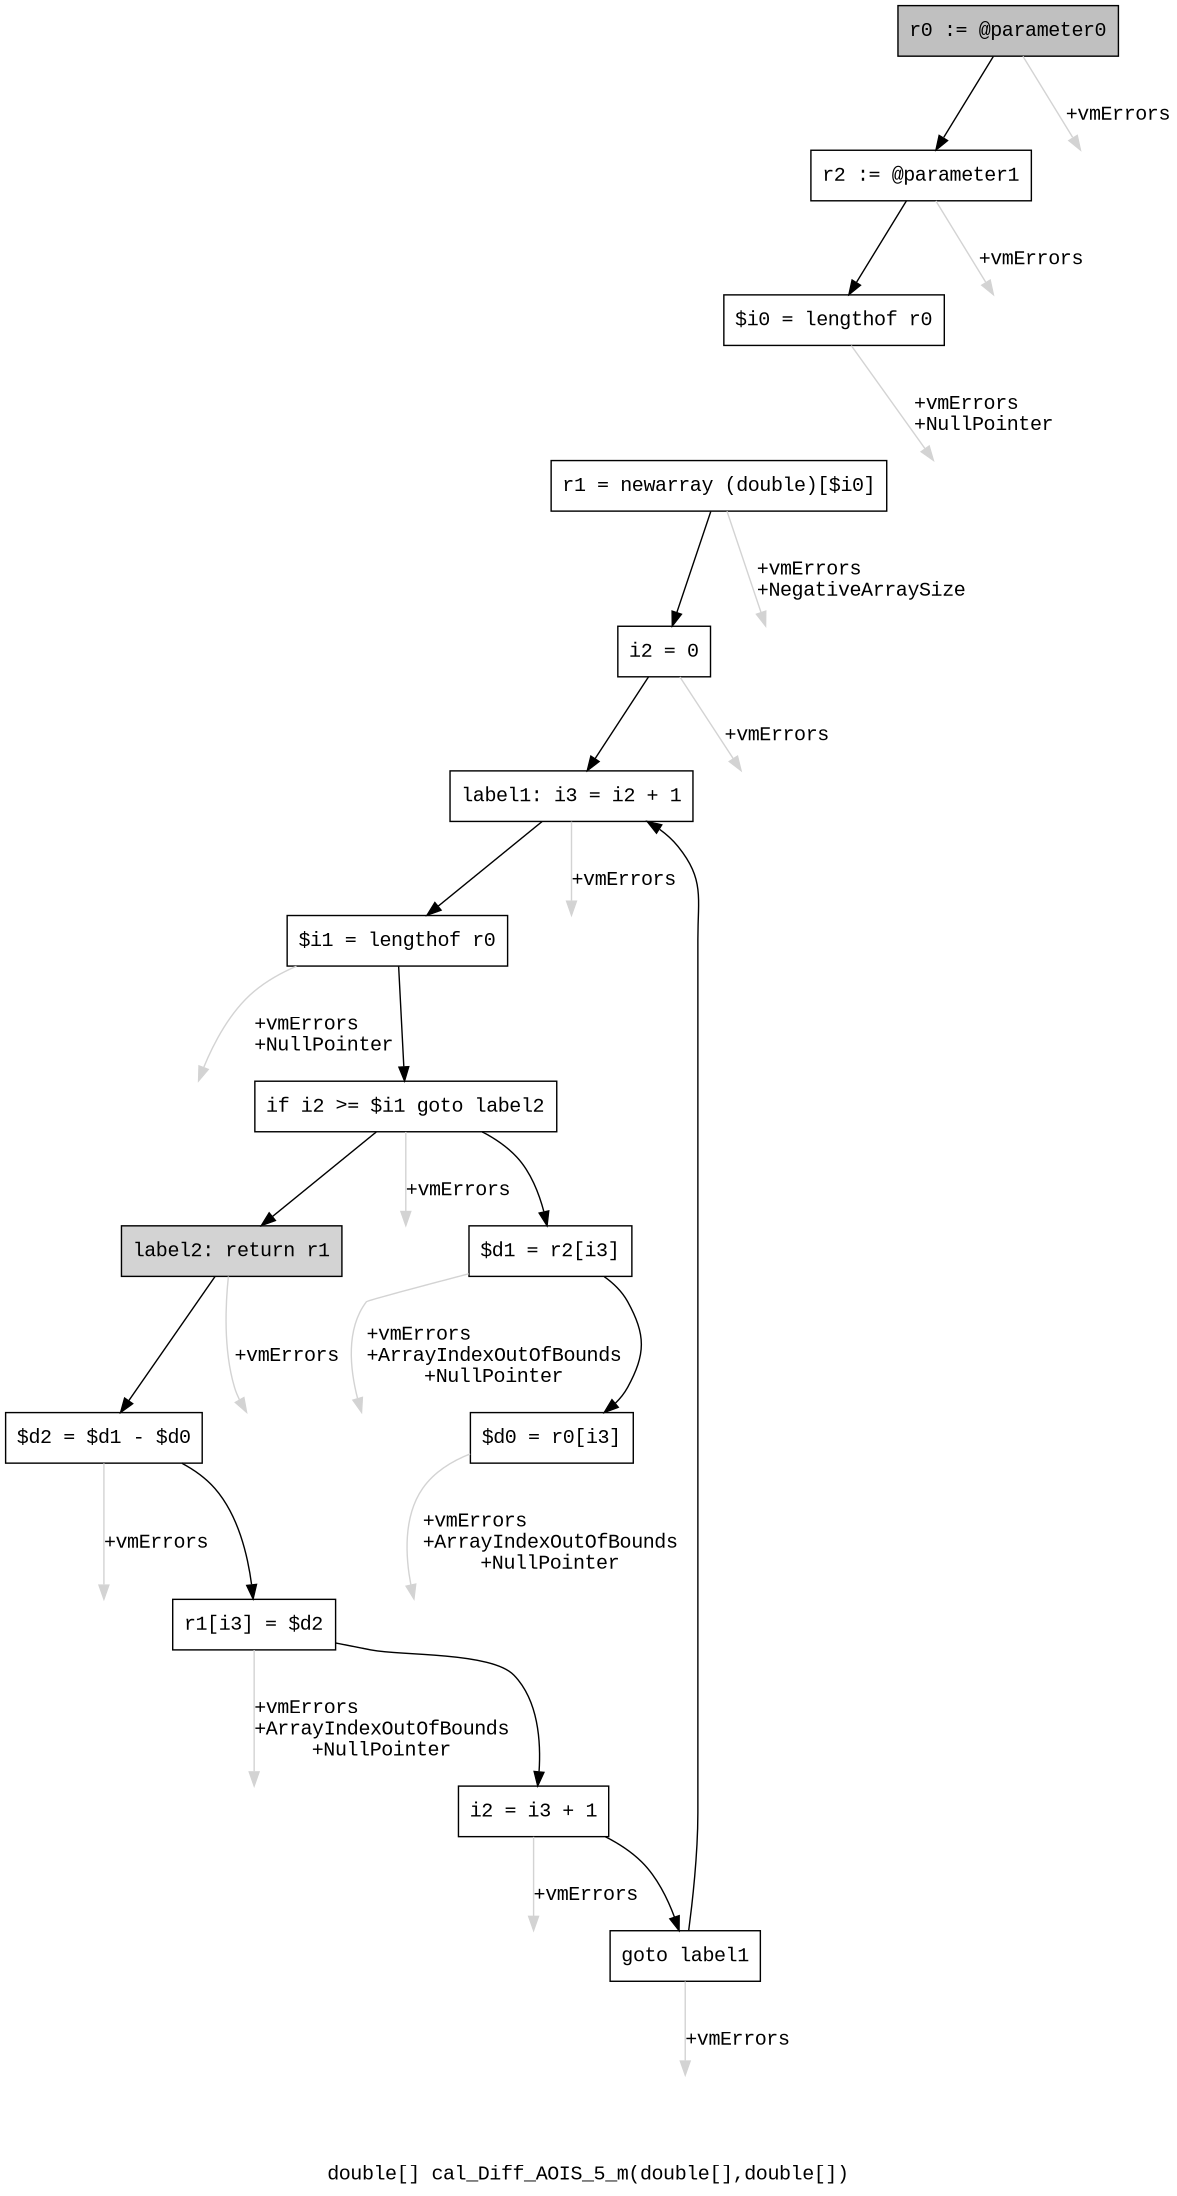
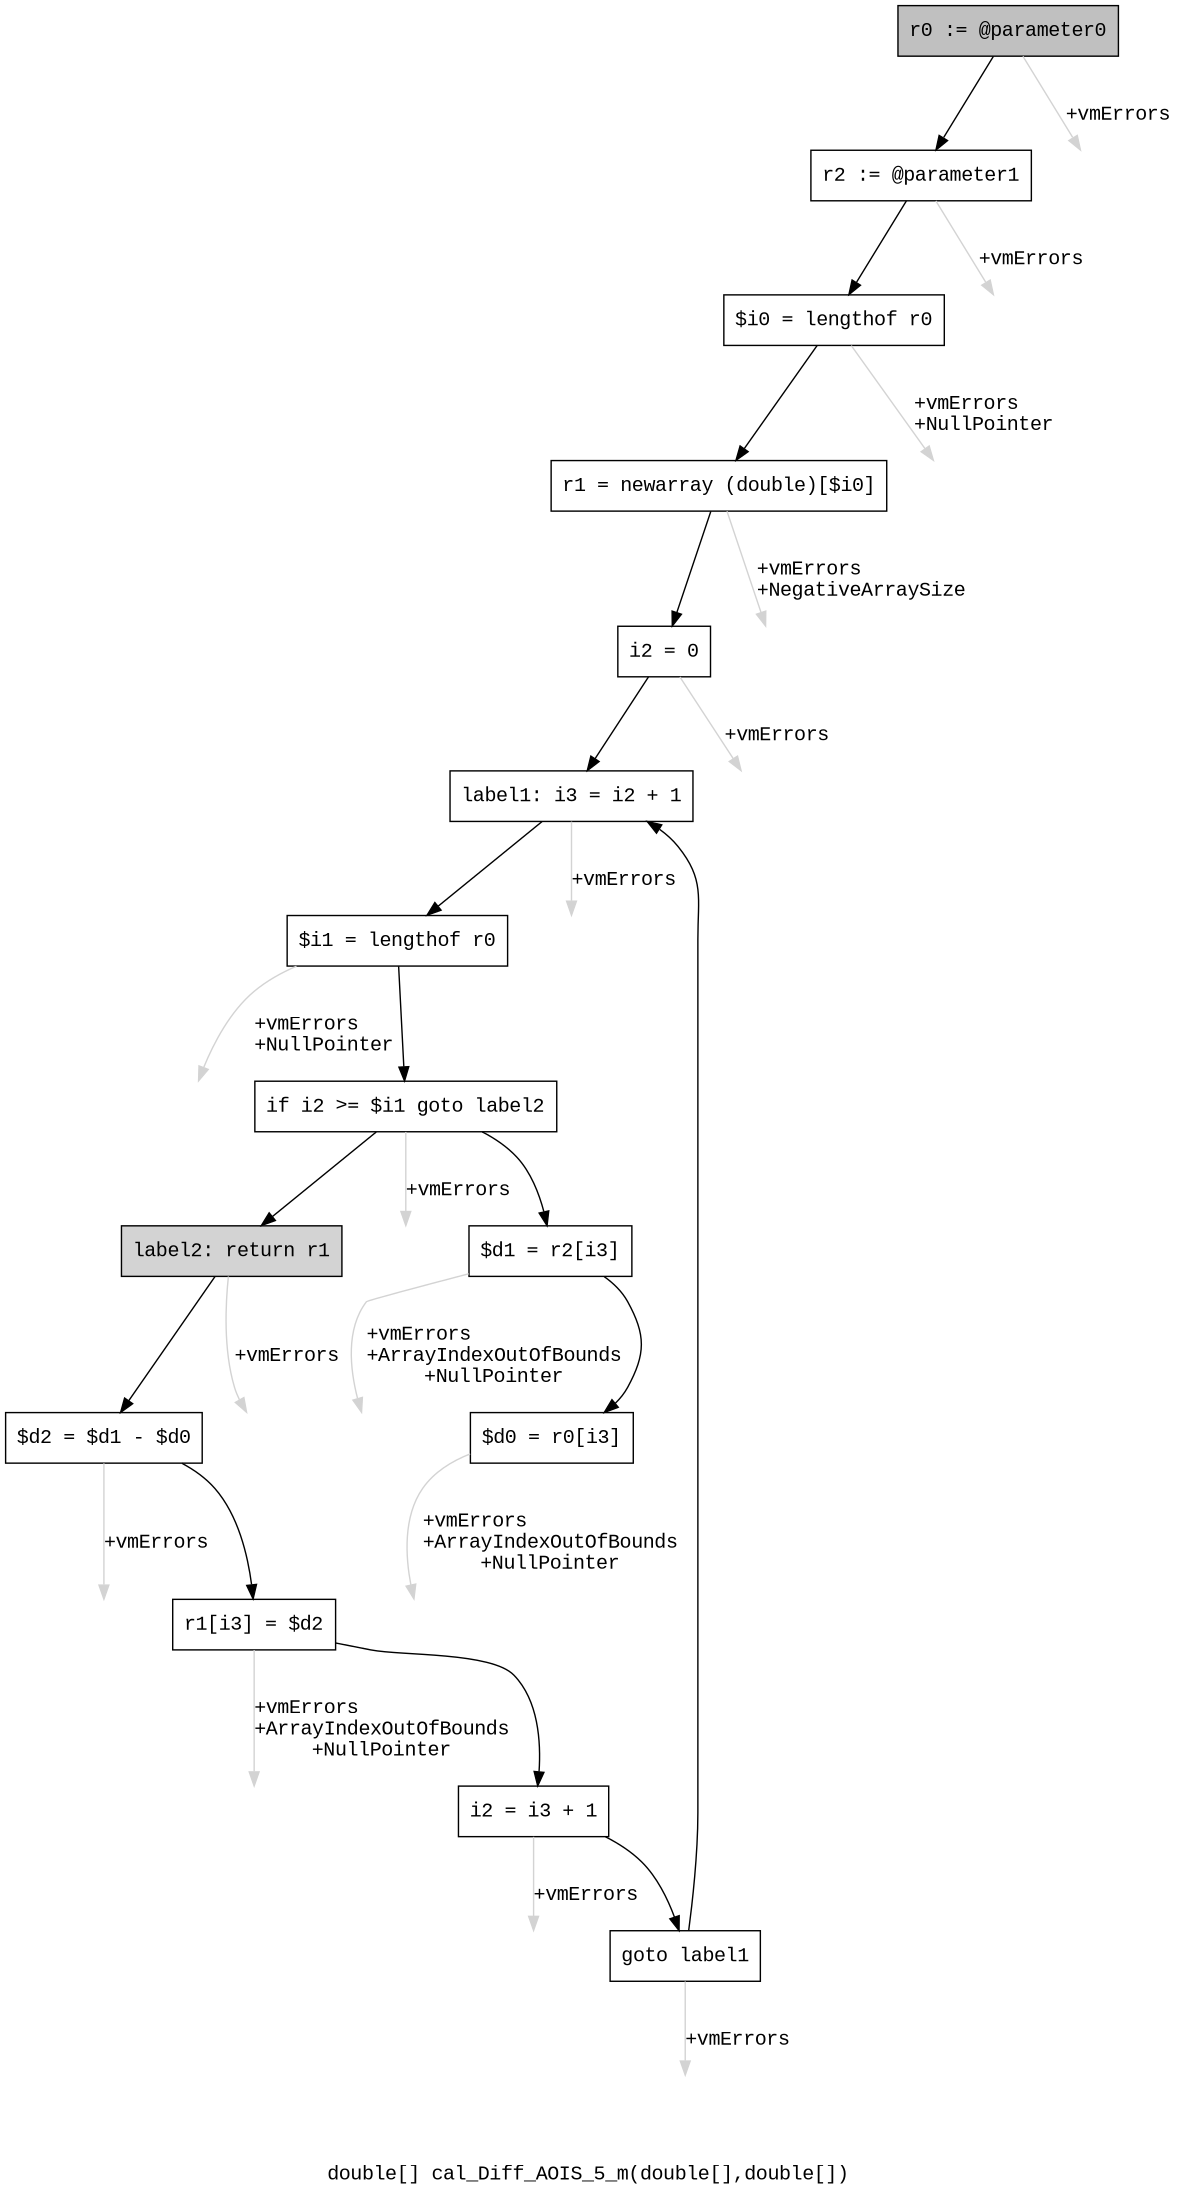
edge "$i0 = lengthof r0" -> "r1 = newarray (double)[$i0]": added
